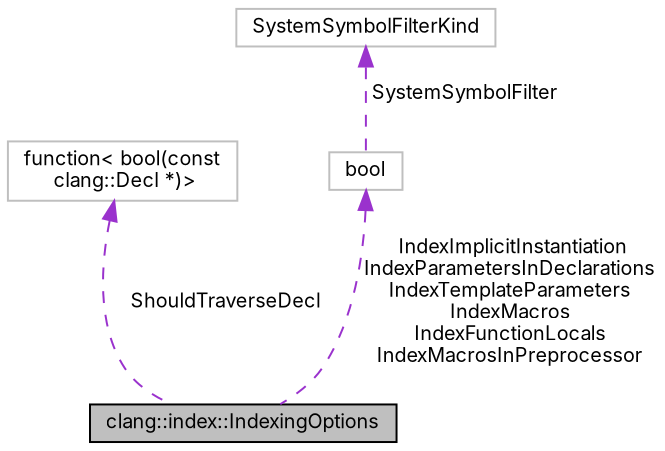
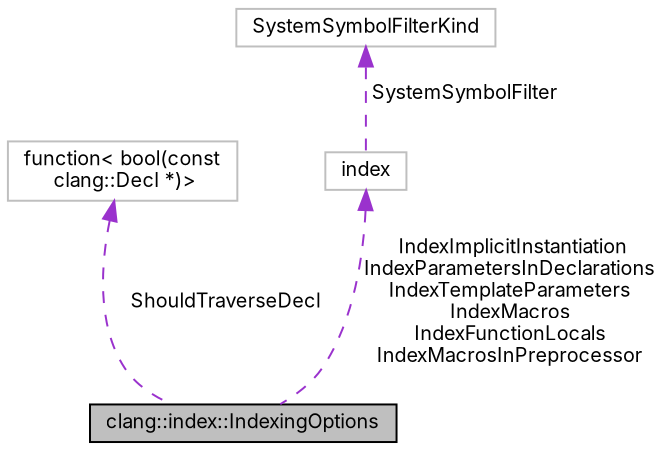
node "bool": label "bool" -> "index"
